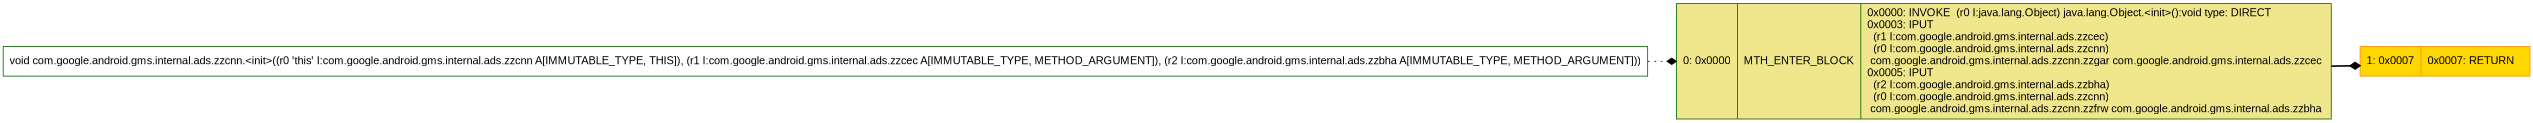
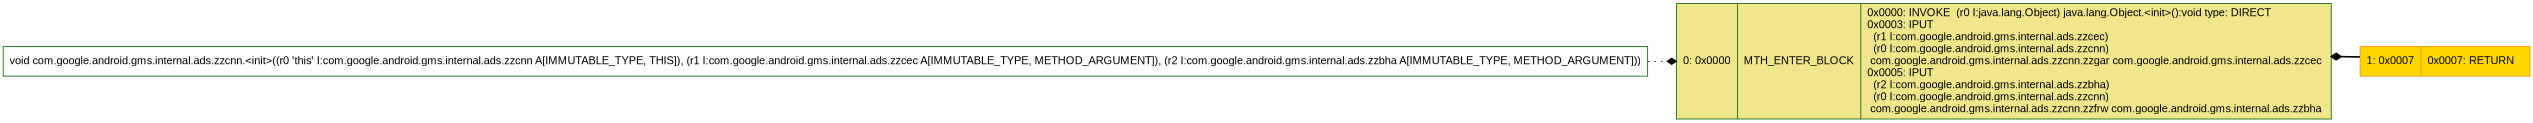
edge "0: 0x0000" -> "1: 0x0007": reversed
